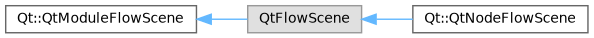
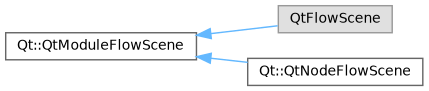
edge "Qt::QtNodeFlowScene" -> "QtFlowScene": now "Qt::QtNodeFlowScene" -> "Qt::QtModuleFlowScene"
